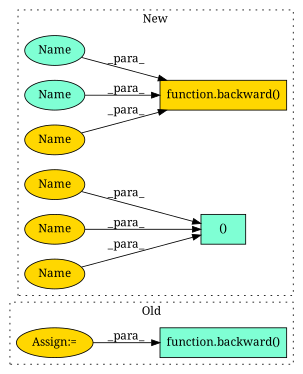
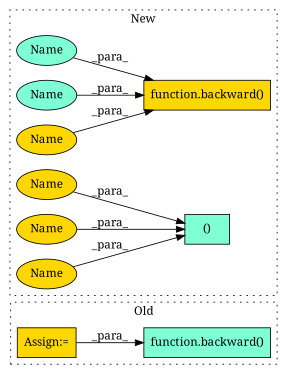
node "Assign:=": shape ellipse -> box
